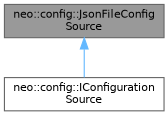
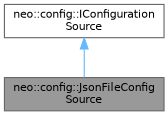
edge "neo::config::IConfiguration Source" -> "neo::config::JsonFileConfig Source": reversed
